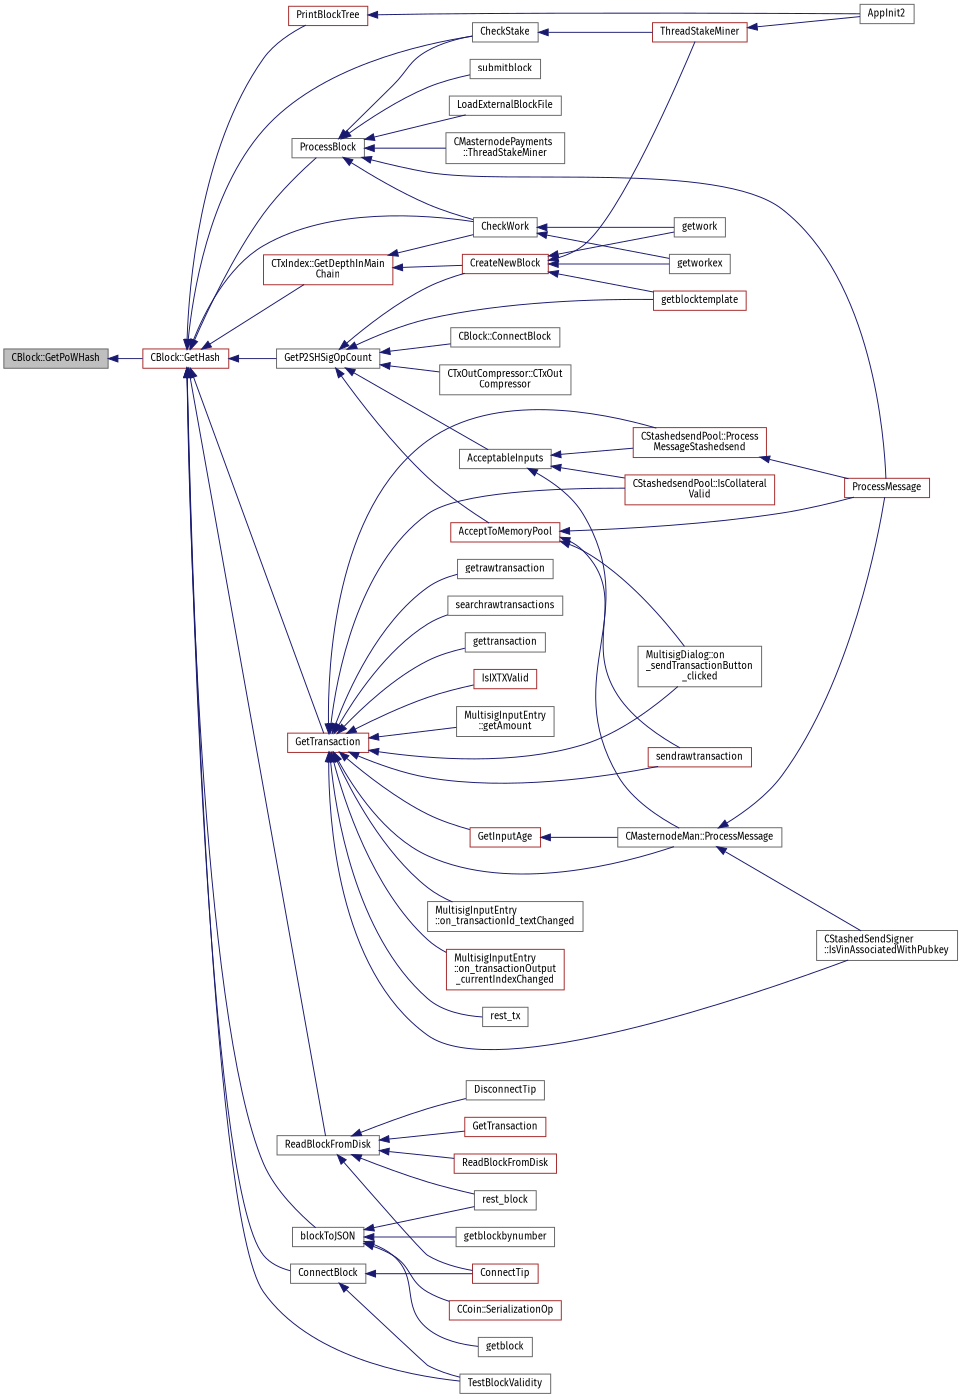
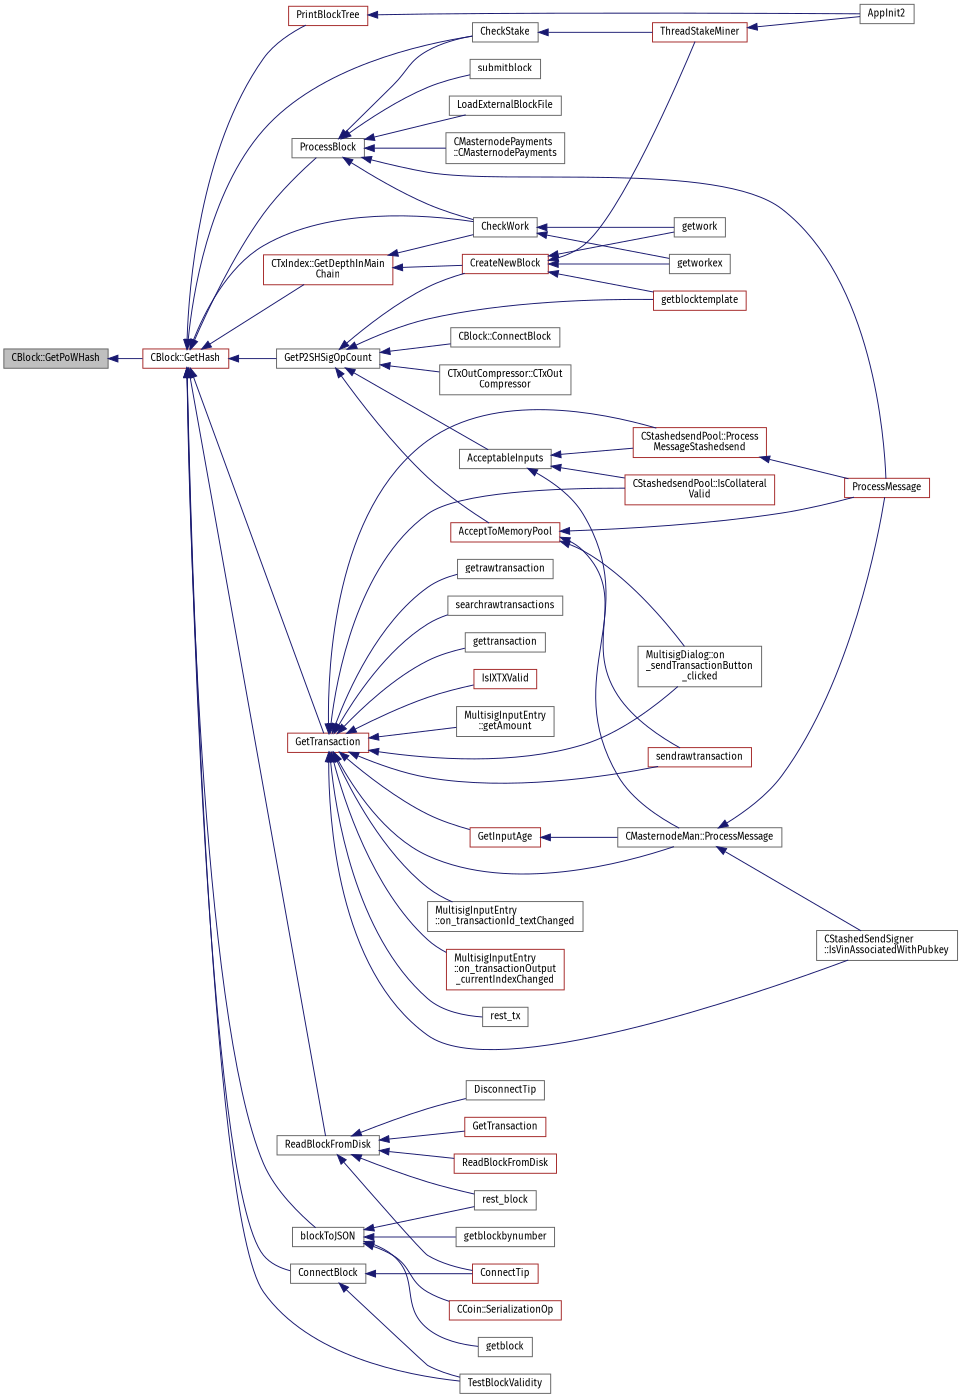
node "CMasternodePayments ::ThreadStakeMiner": label "CMasternodePayments ::ThreadStakeMiner" -> "CMasternodePayments ::CMasternodePayments"
